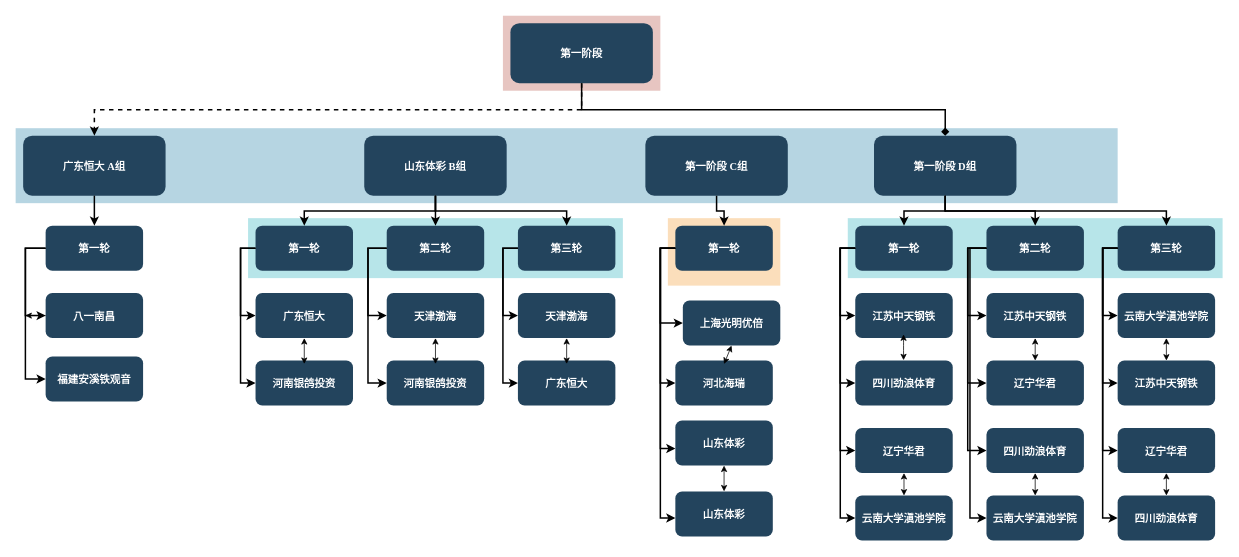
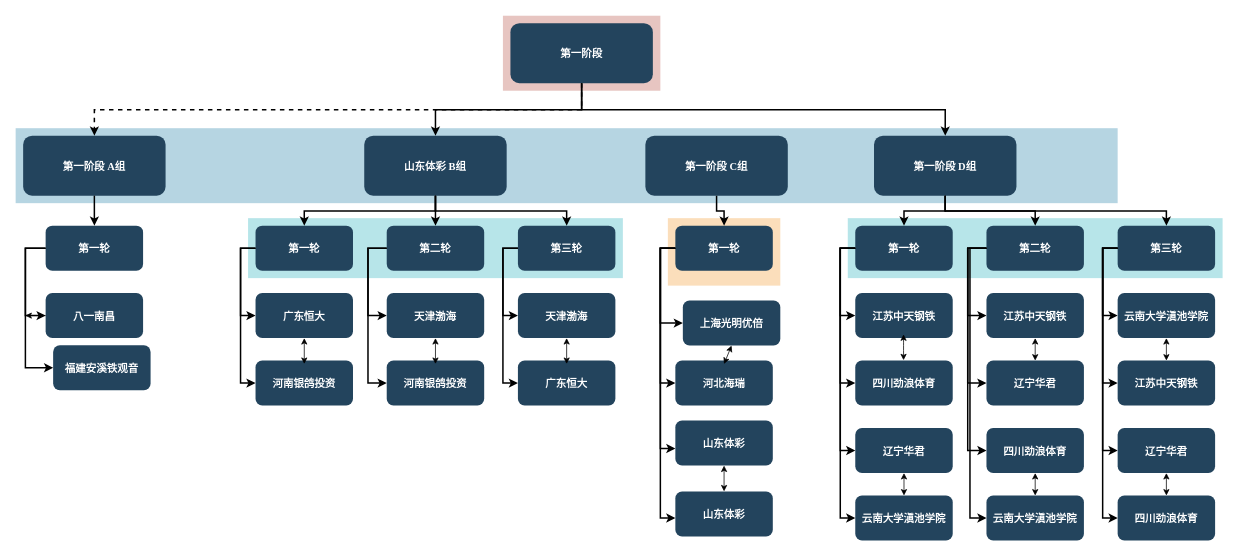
edge "第一阶段" -> "山东体彩 B组": added
edge "第一阶段" -> "第一阶段 D组": arrowhead diamond -> classic
node "广东恒大 A组": label "广东恒大 A组" -> "第一阶段 A组"
node "福建安溪铁观音": moved (94, 379) -> (102, 368)
